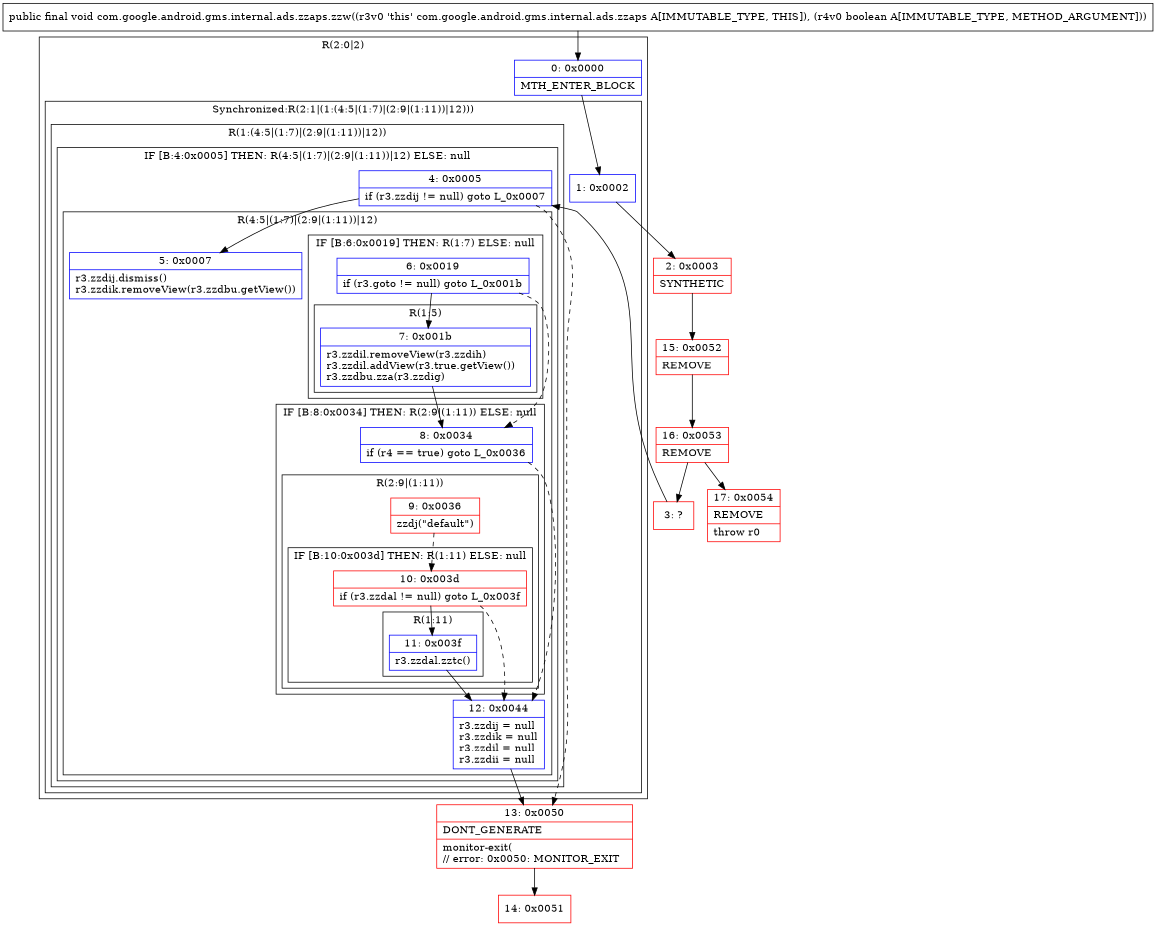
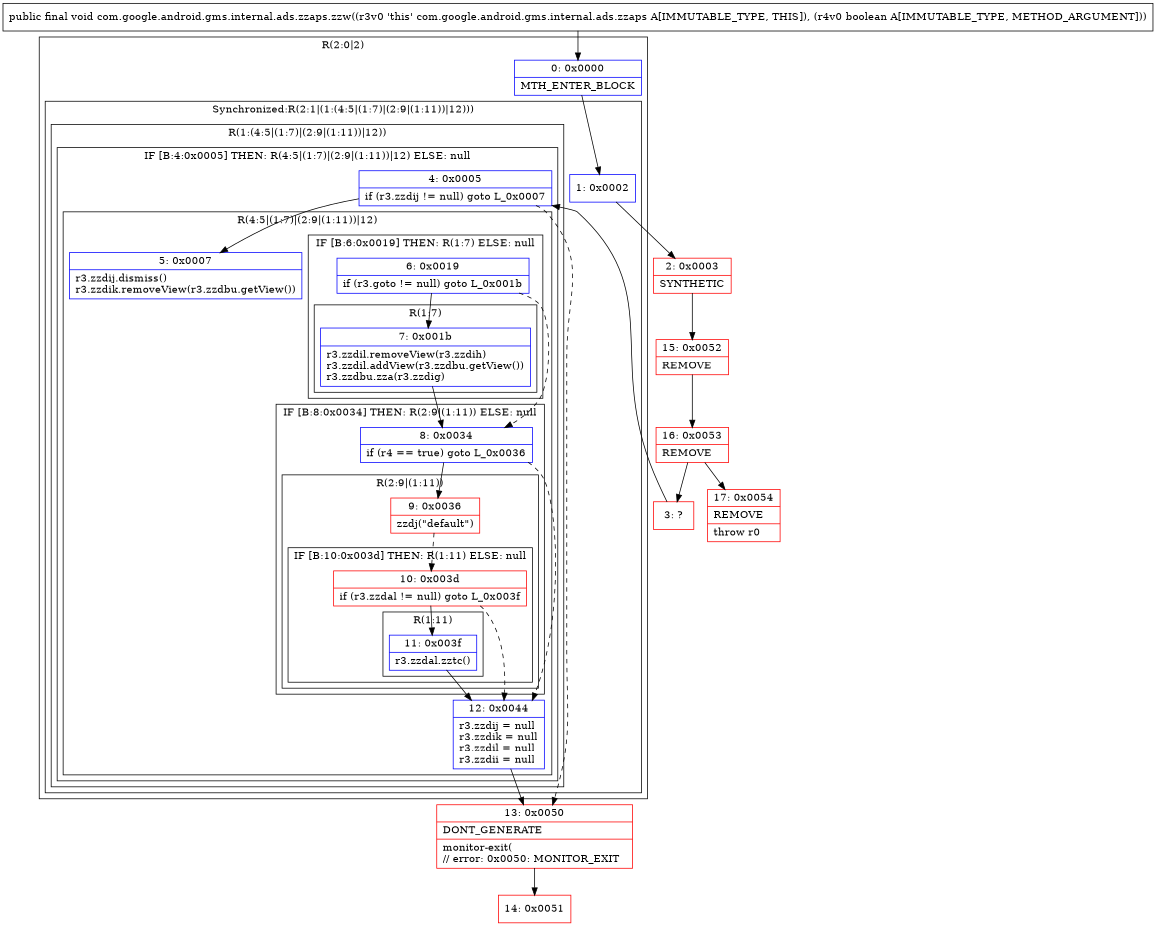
cluster "R(1:5)": label "R(1:5)" -> "R(1:7)"
node "7: 0x001b": text "r3.zzdil.addView(r3.true.getView())" -> "r3.zzdil.addView(r3.zzdbu.getView())"
edge "8: 0x0034" -> "9: 0x0036": added
